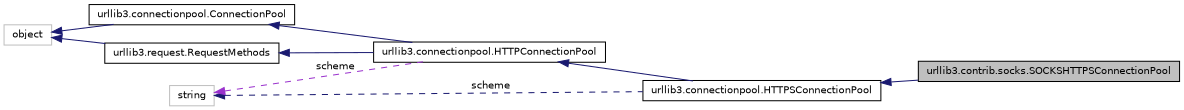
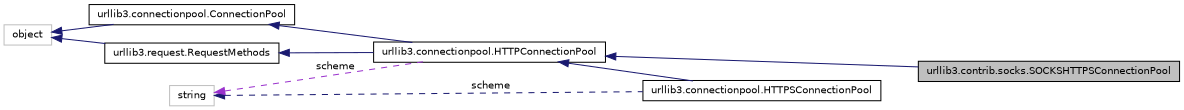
edge "urllib3.contrib.socks.SOCKSHTTPSConnectionPool" -> "urllib3.connectionpool.HTTPSConnectionPool": now "urllib3.contrib.socks.SOCKSHTTPSConnectionPool" -> "urllib3.connectionpool.HTTPConnectionPool"
